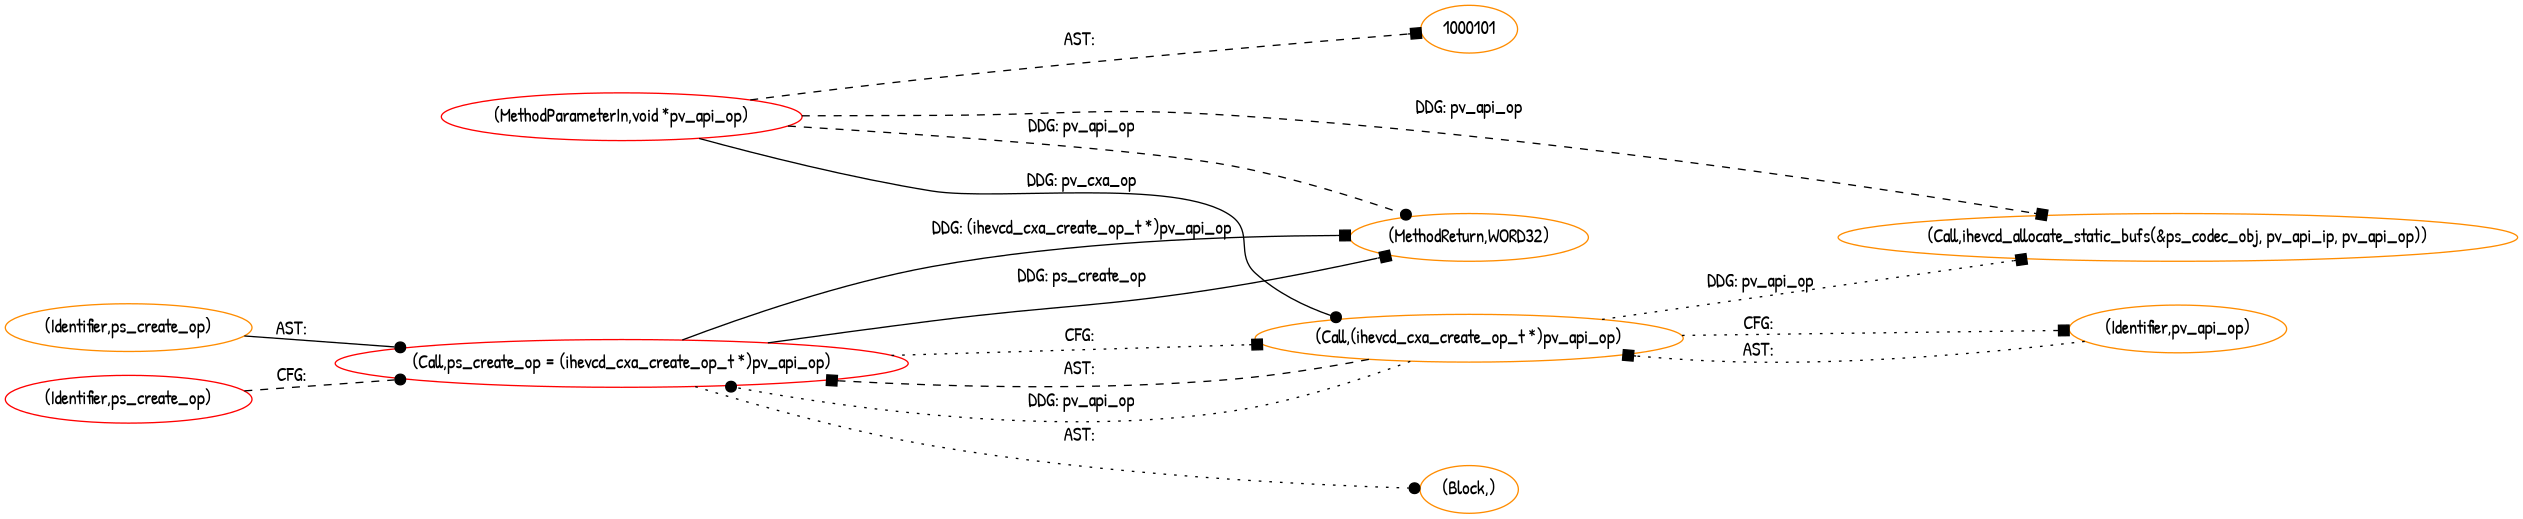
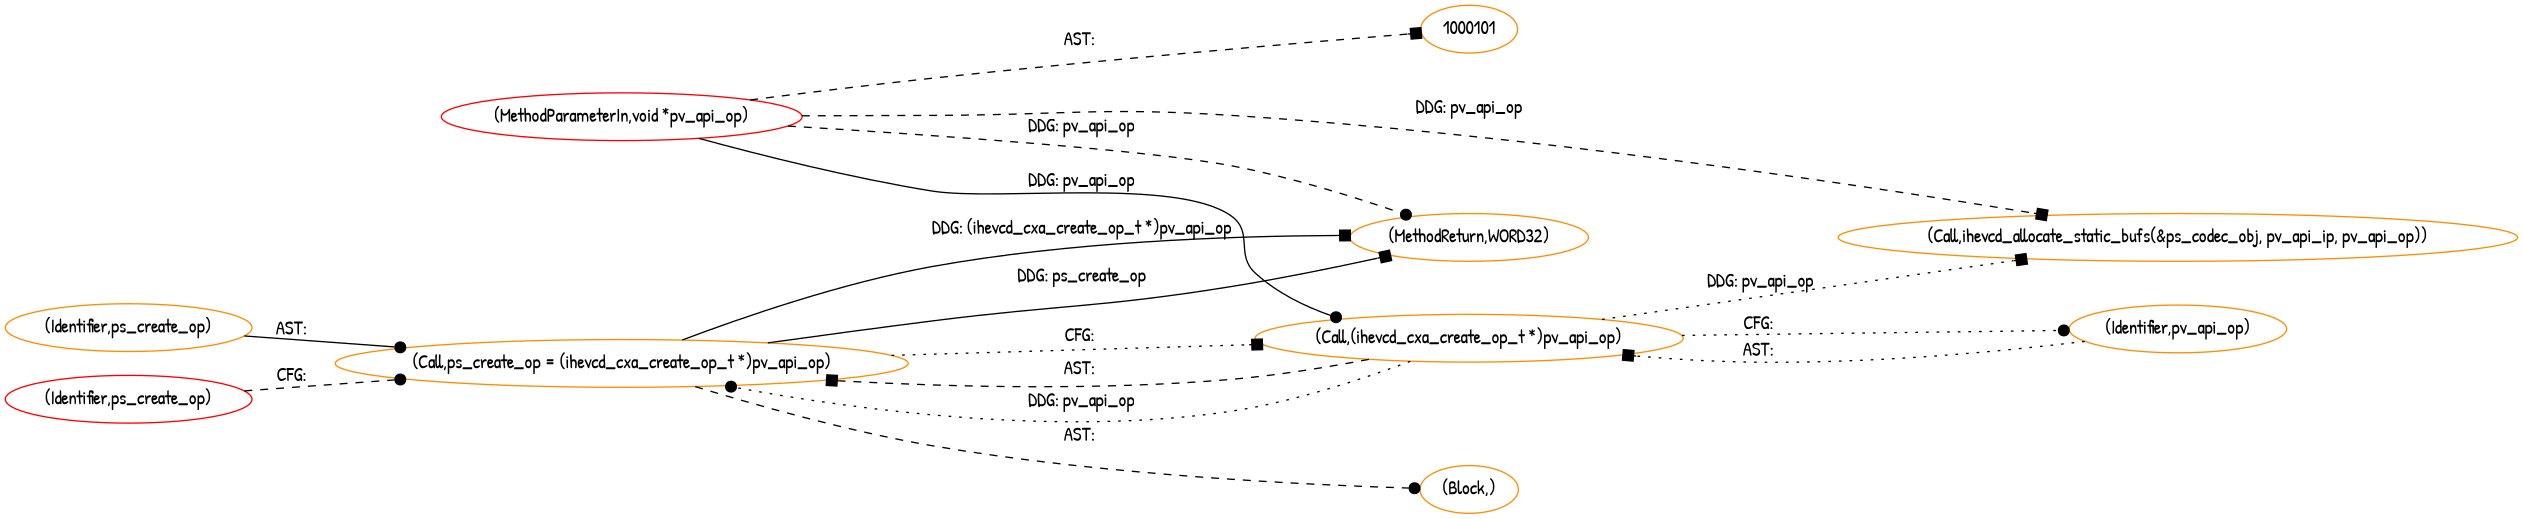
edge "(MethodParameterIn,void *pv_api_op)" -> "(Call,(ihevcd_cxa_create_op_t *)pv_api_op)": label "DDG: pv_cxa_op" -> "DDG: pv_api_op"
edge "(Call,(ihevcd_cxa_create_op_t *)pv_api_op)" -> "(Identifier,pv_api_op)": arrowhead box -> dot
node "(Call,ps_create_op = (ihevcd_cxa_create_op_t *)pv_api_op)": color red -> darkorange
edge "(Call,ps_create_op = (ihevcd_cxa_create_op_t *)pv_api_op)" -> "(Block,)": style dotted -> dashed
